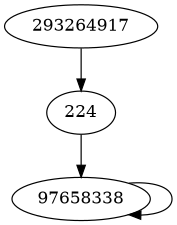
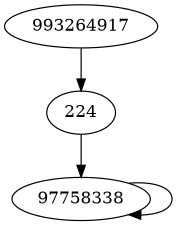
node "293264917": label "293264917" -> "993264917"
node "97658338": label "97658338" -> "97758338"
